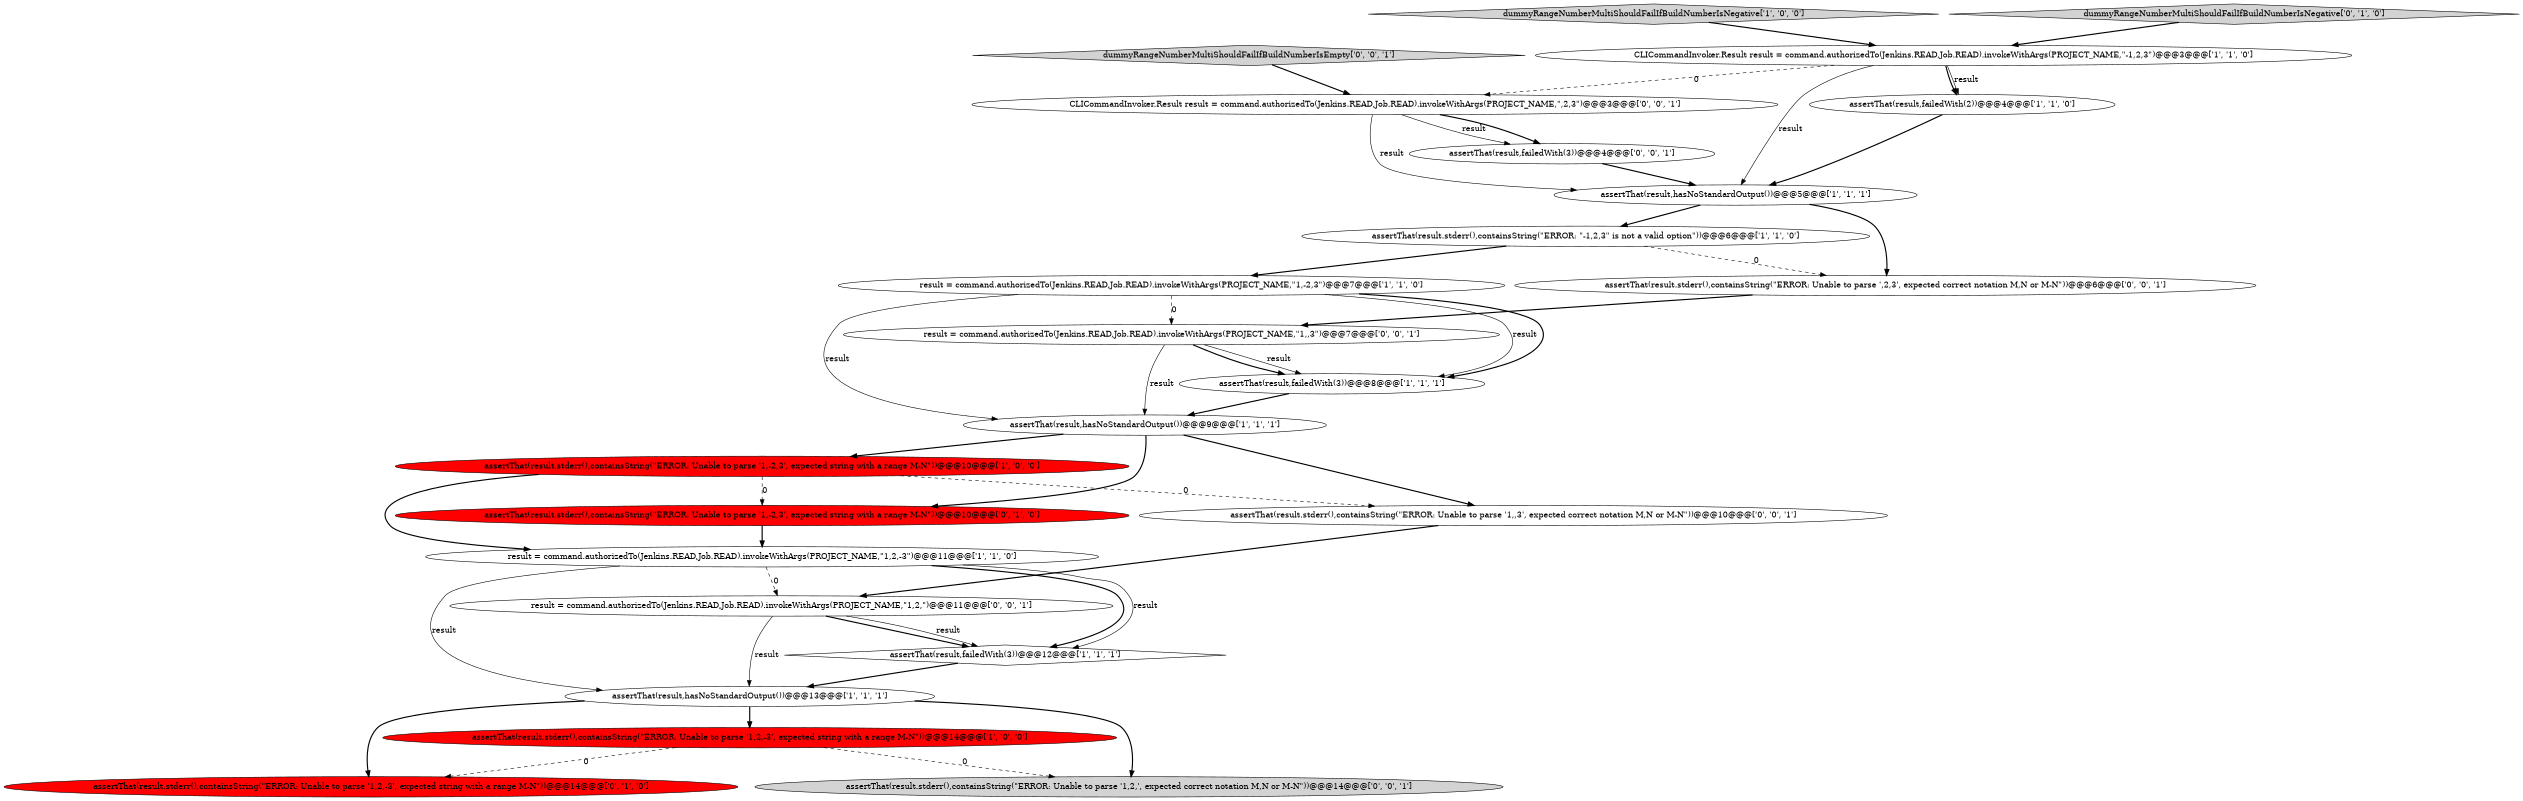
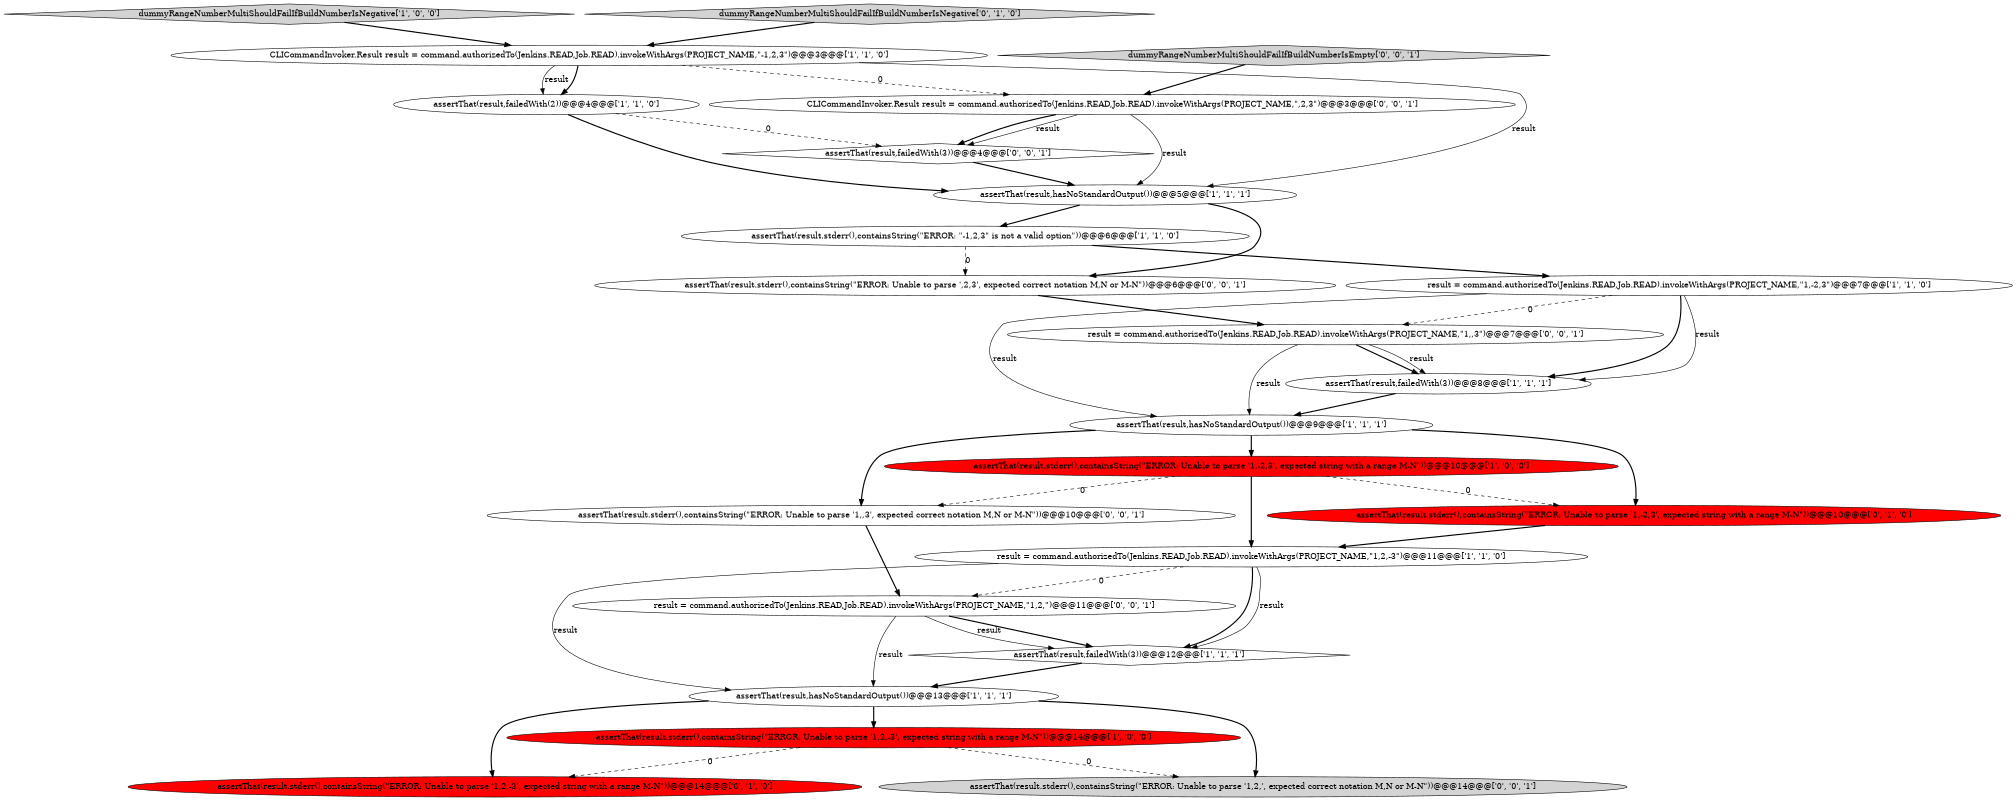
edge "assertThat(result,failedWith(2))@@@4@@@['1', '1', '0']" -> "assertThat(result,failedWith(3))@@@4@@@['0', '0', '1']": added, label "0"
node "assertThat(result,failedWith(3))@@@4@@@['0', '0', '1']": shape ellipse -> diamond
